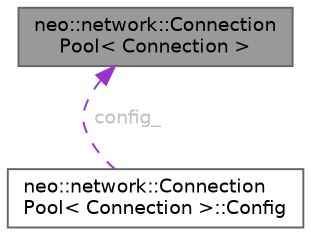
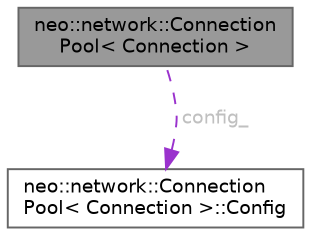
edge "neo::network::Connection Pool< Connection >::Config" -> "neo::network::Connection Pool< Connection >": reversed
